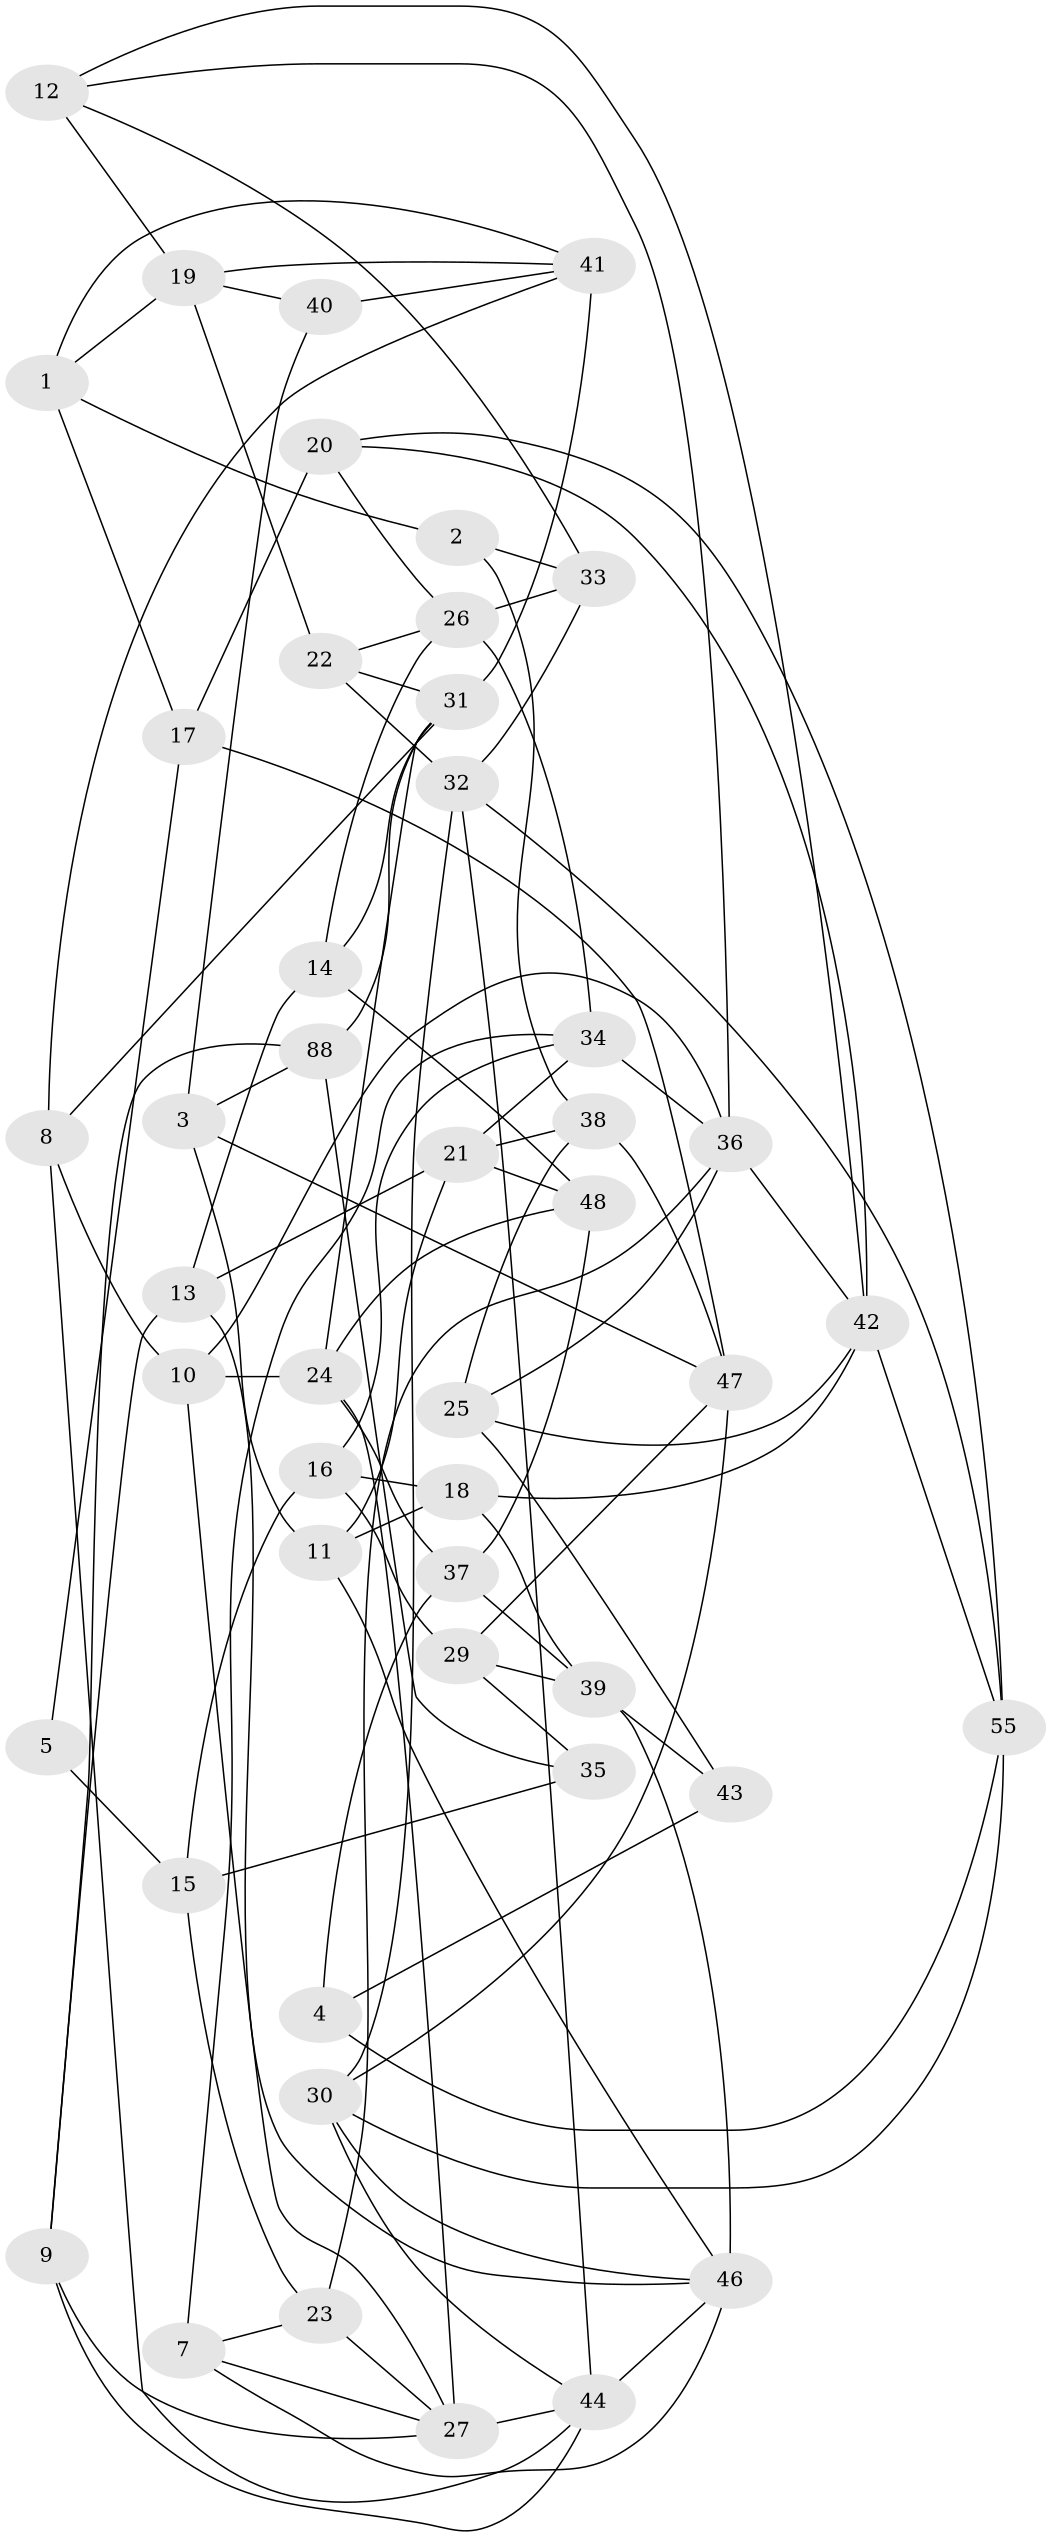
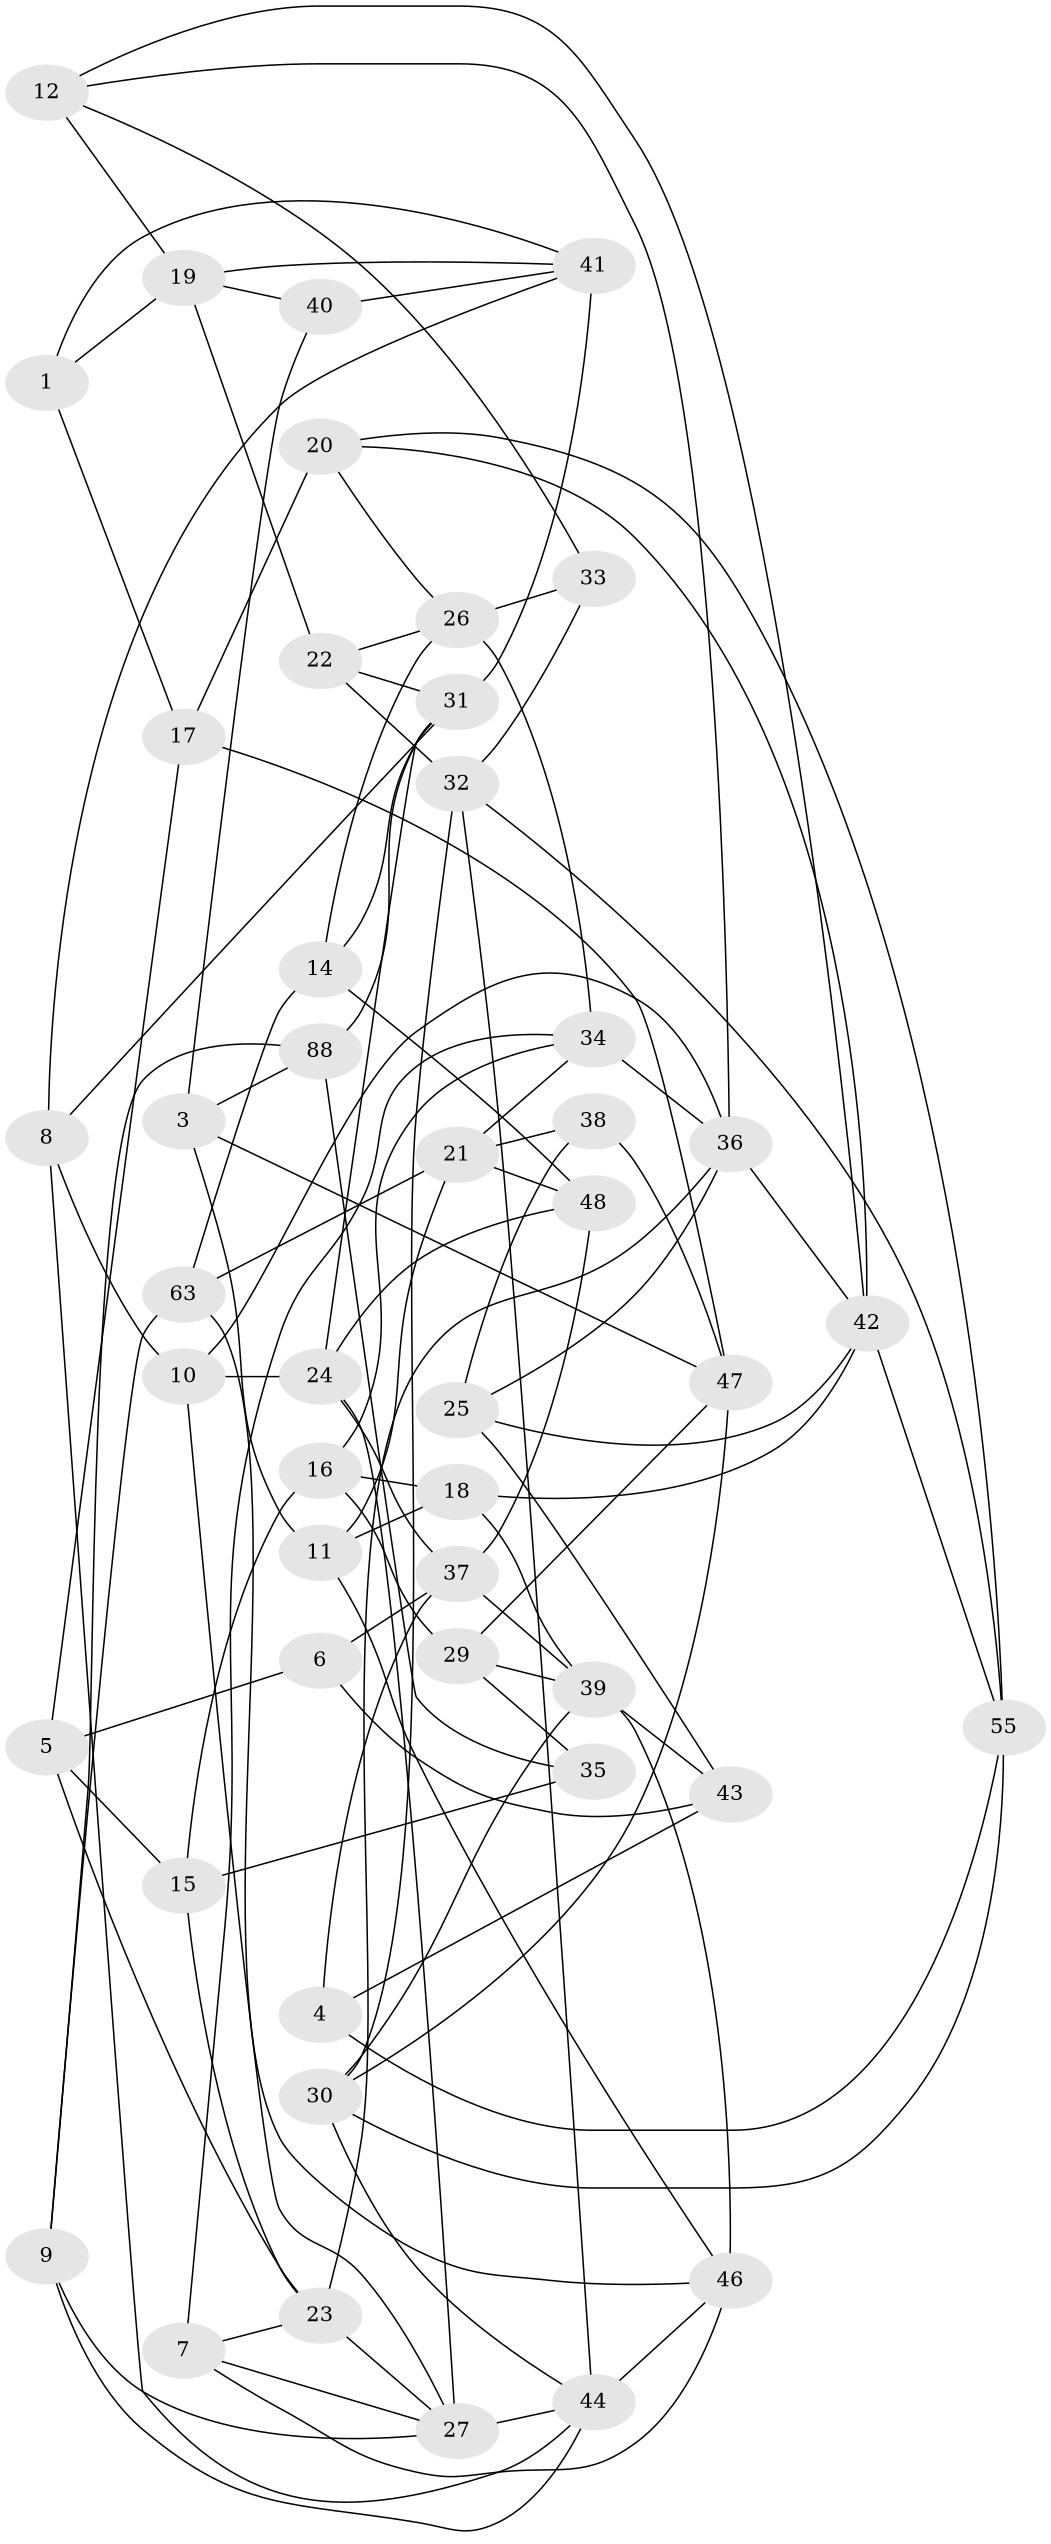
node "2": removed
node "13": label "13" -> "63"
node "6": added
edge "5" -- "23": added
edge "30" -- "46": now "30" -- "39"
